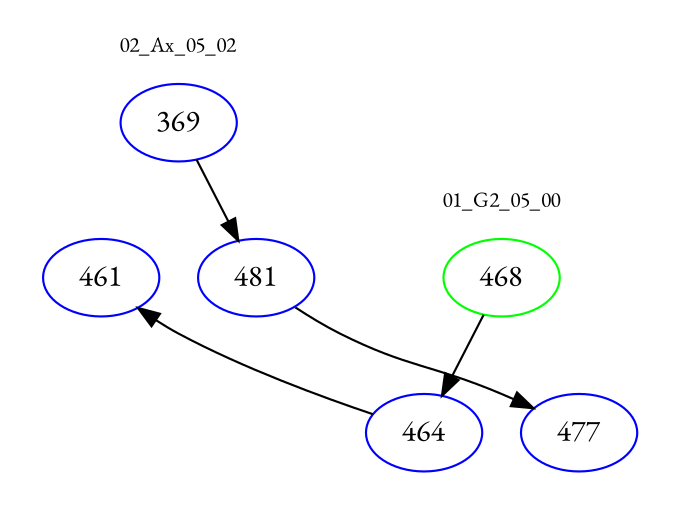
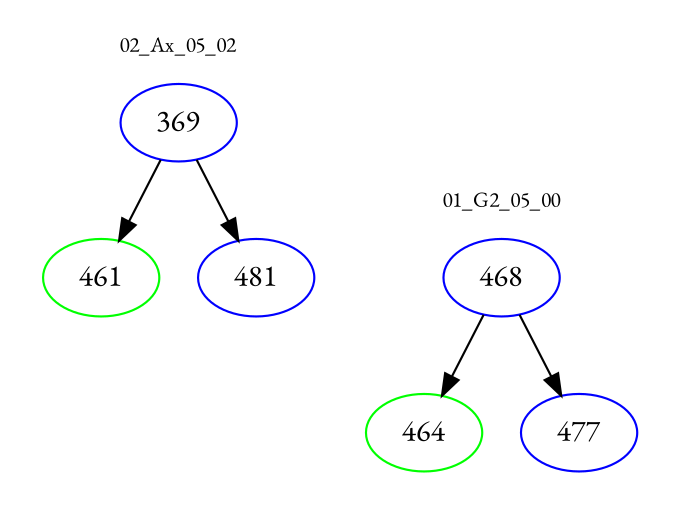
node "461": color blue -> green
node "468": color green -> blue
edge "481" -> "477": now "468" -> "477"
edge "464" -> "461": now "369" -> "461"
node "464": color blue -> green
